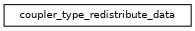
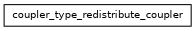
node "coupler_type_redistribute_data": label "coupler_type_redistribute_data" -> "coupler_type_redistribute_coupler"
